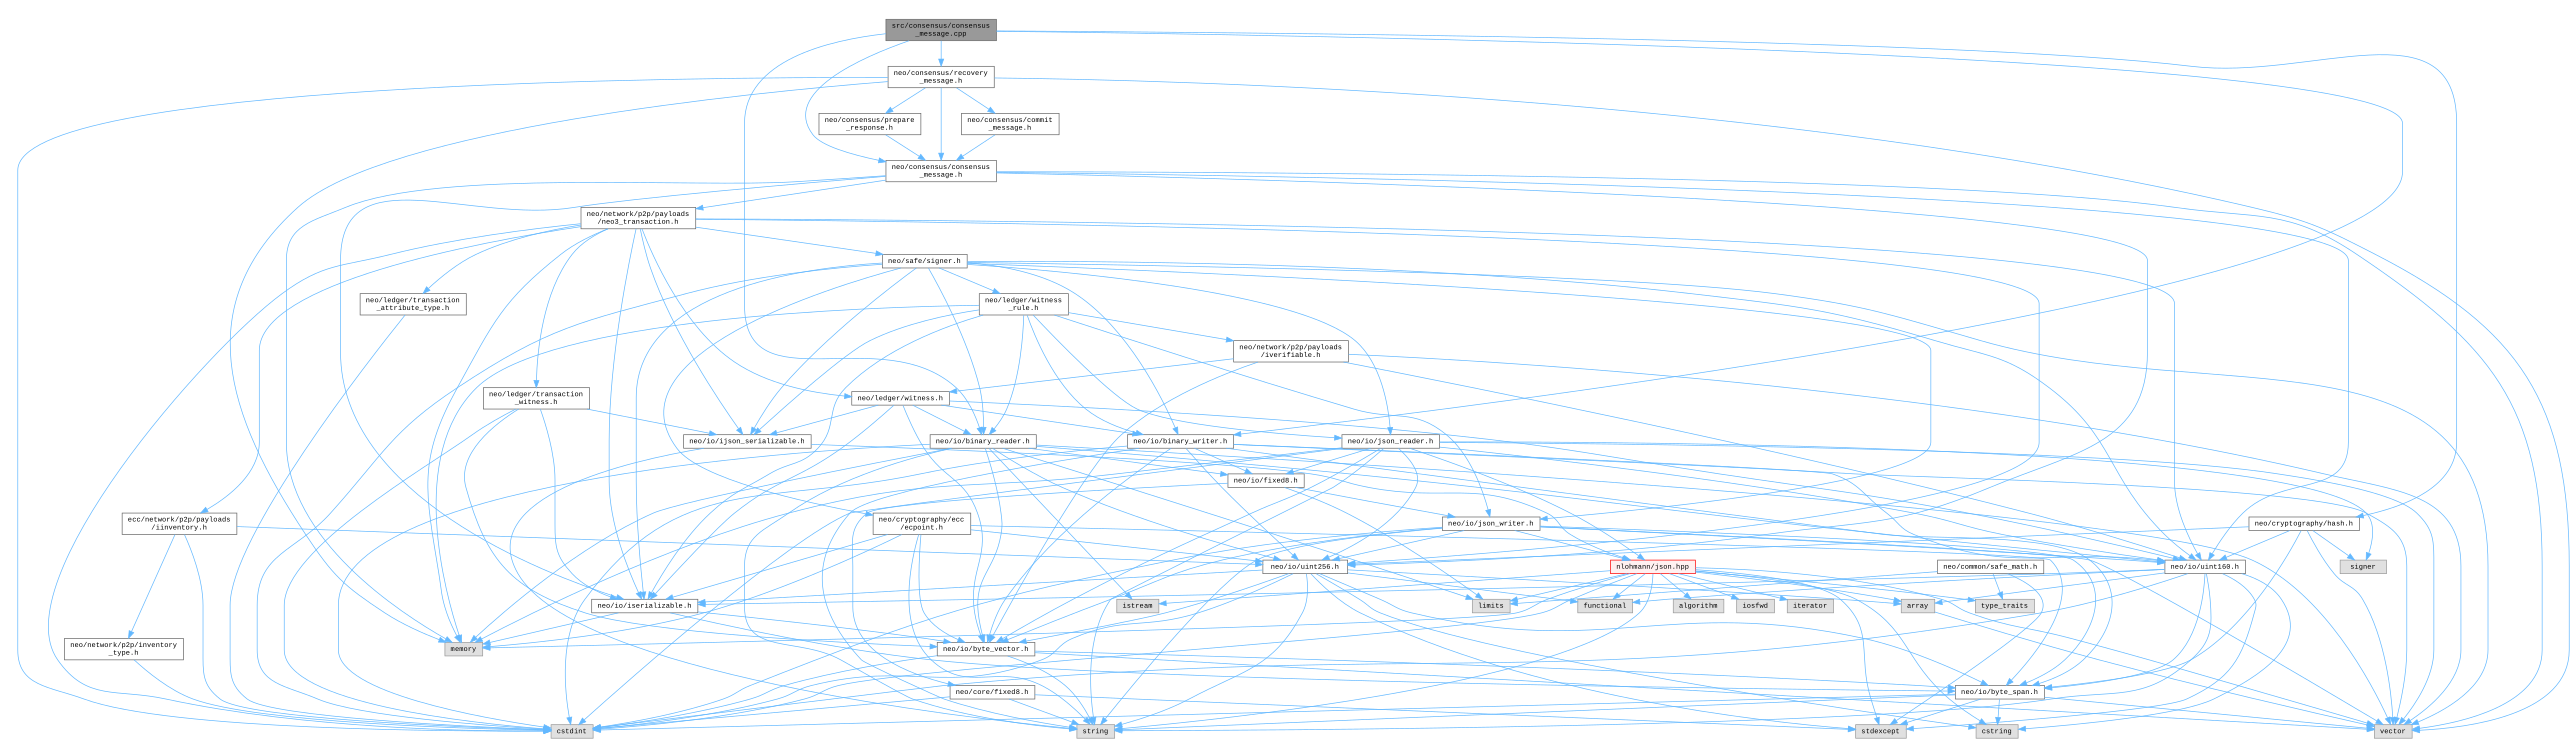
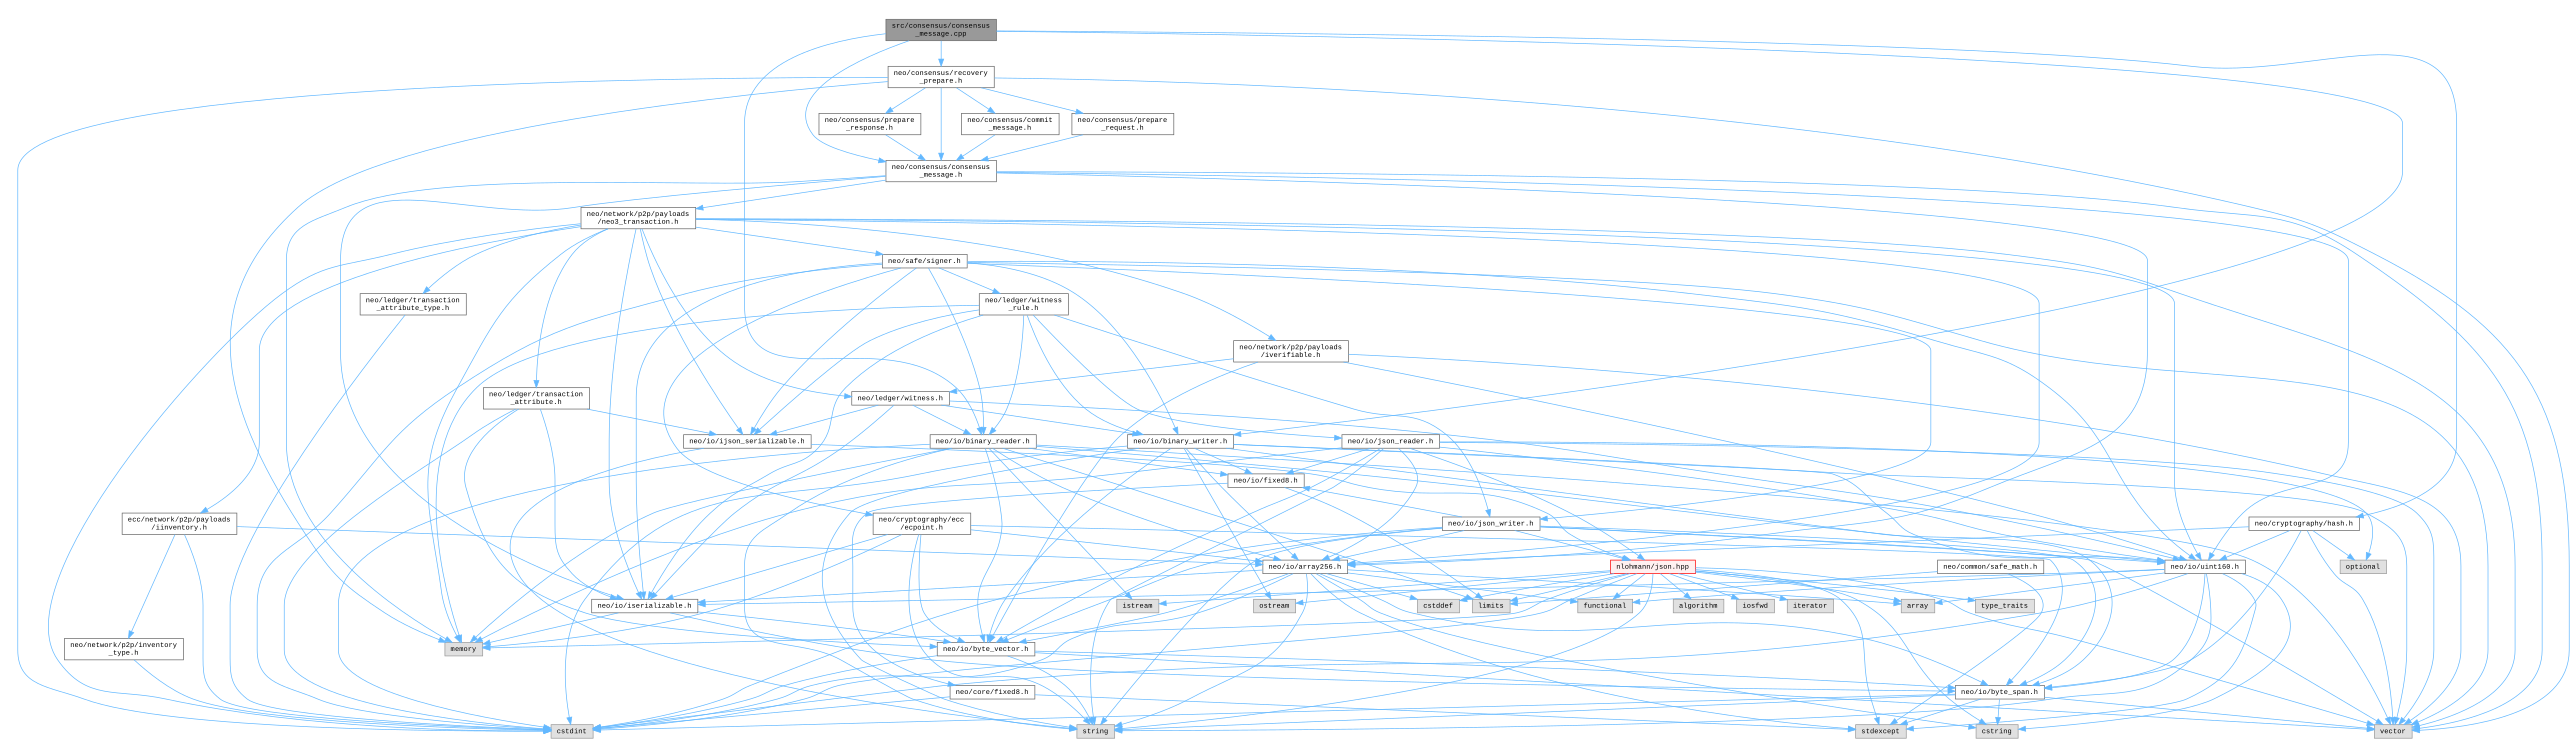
node "neo/consensus/recovery _message.h": label "neo/consensus/recovery _message.h" -> "neo/consensus/recovery _prepare.h"
node "neo/consensus/prepare _request.h": added
edge "neo/safe/signer.h" -> "neo/io/json_reader.h": removed
edge "neo/ledger/witness _rule.h" -> "neo/network/p2p/payloads /iverifiable.h": now "neo/network/p2p/payloads /neo3_transaction.h" -> "neo/network/p2p/payloads /iverifiable.h"
node "neo/ledger/transaction _witness.h": label "neo/ledger/transaction _witness.h" -> "neo/ledger/transaction _attribute.h"
edge "neo/io/json_reader.h" -> "cstdint": removed
edge "neo/io/fixed8.h" -> "neo/io/json_writer.h": reversed
edge "neo/ledger/witness.h" -> "neo/io/byte_vector.h": removed
node "neo/io/uint256.h": label "neo/io/uint256.h" -> "neo/io/array256.h"
node "signer": label "signer" -> "optional"
edge "neo/common/safe_math.h" -> "type_traits": removed
node "ostream": added
node "cstddef": added
edge "array" -> "vector": now "neo/network/p2p/payloads /neo3_transaction.h" -> "vector"
edge "neo/core/fixed8.h" -> "string": removed
